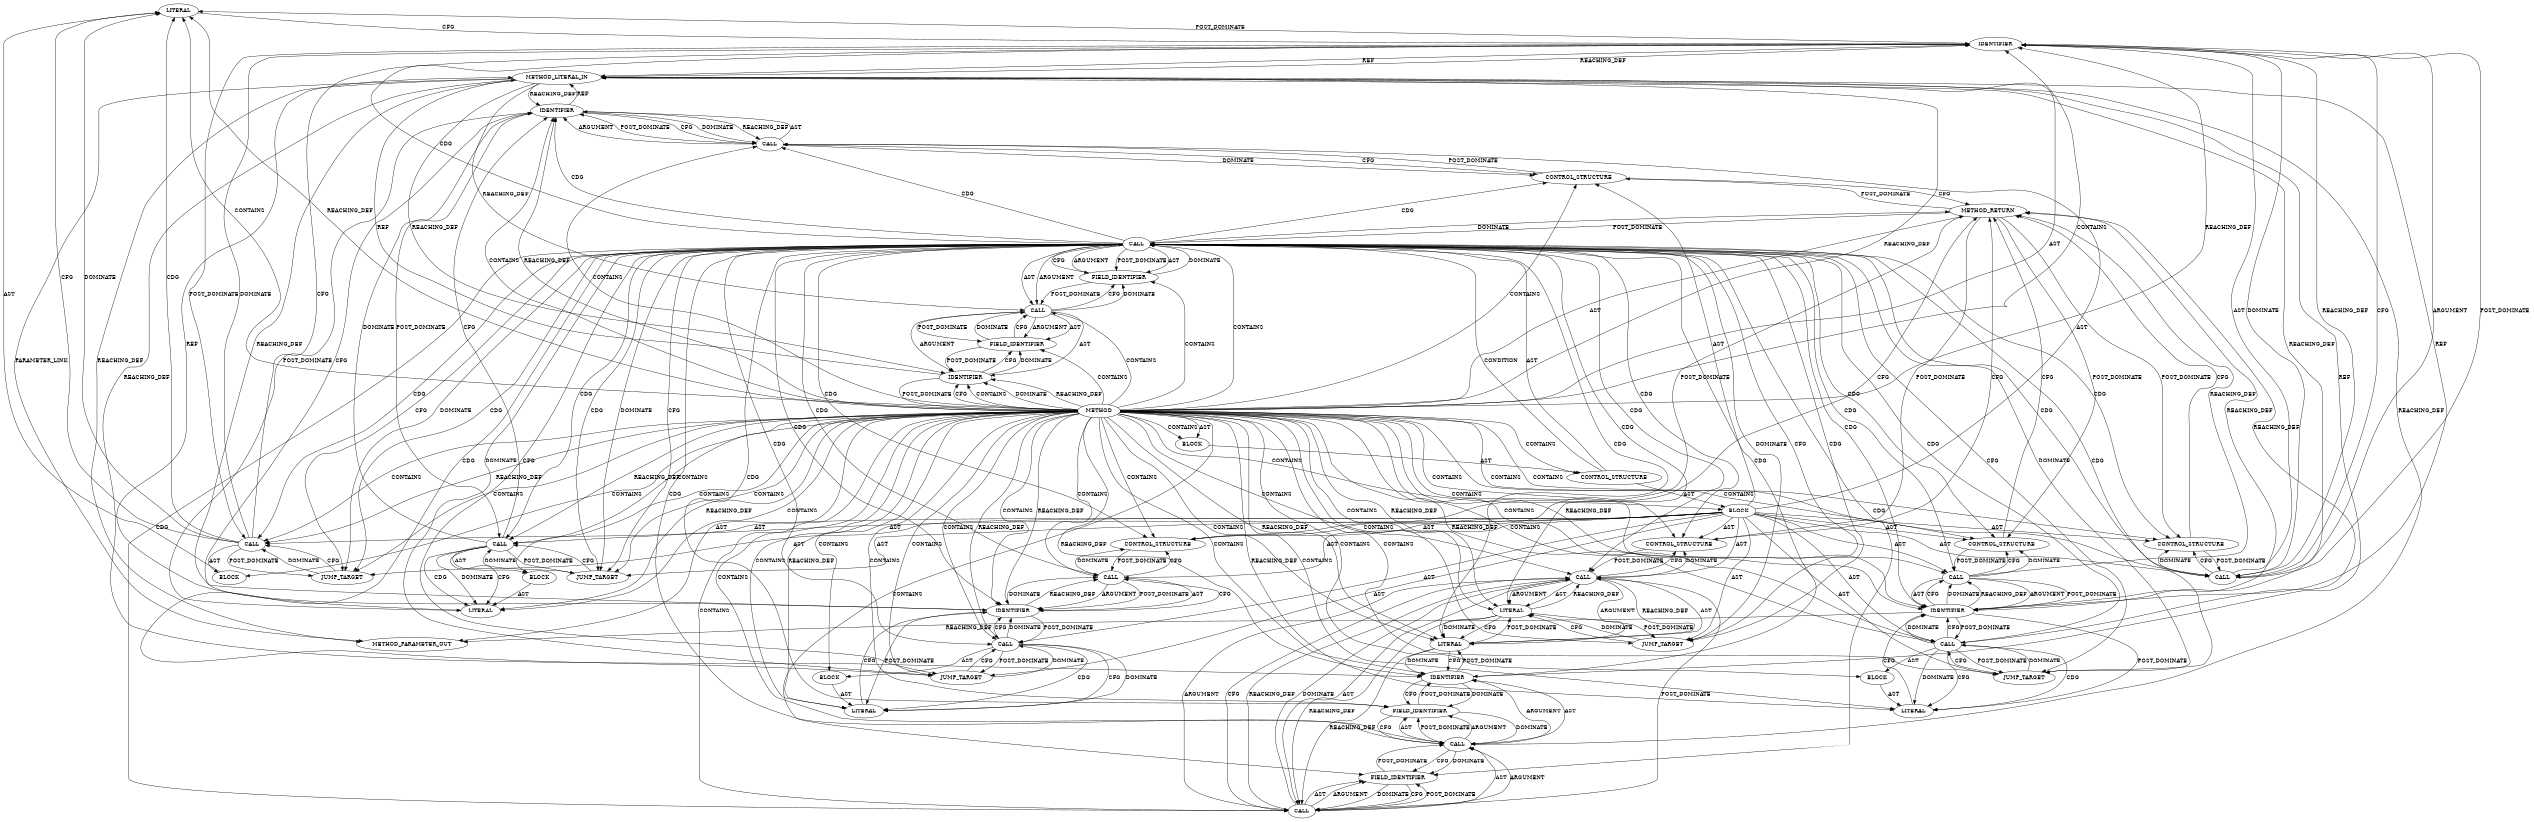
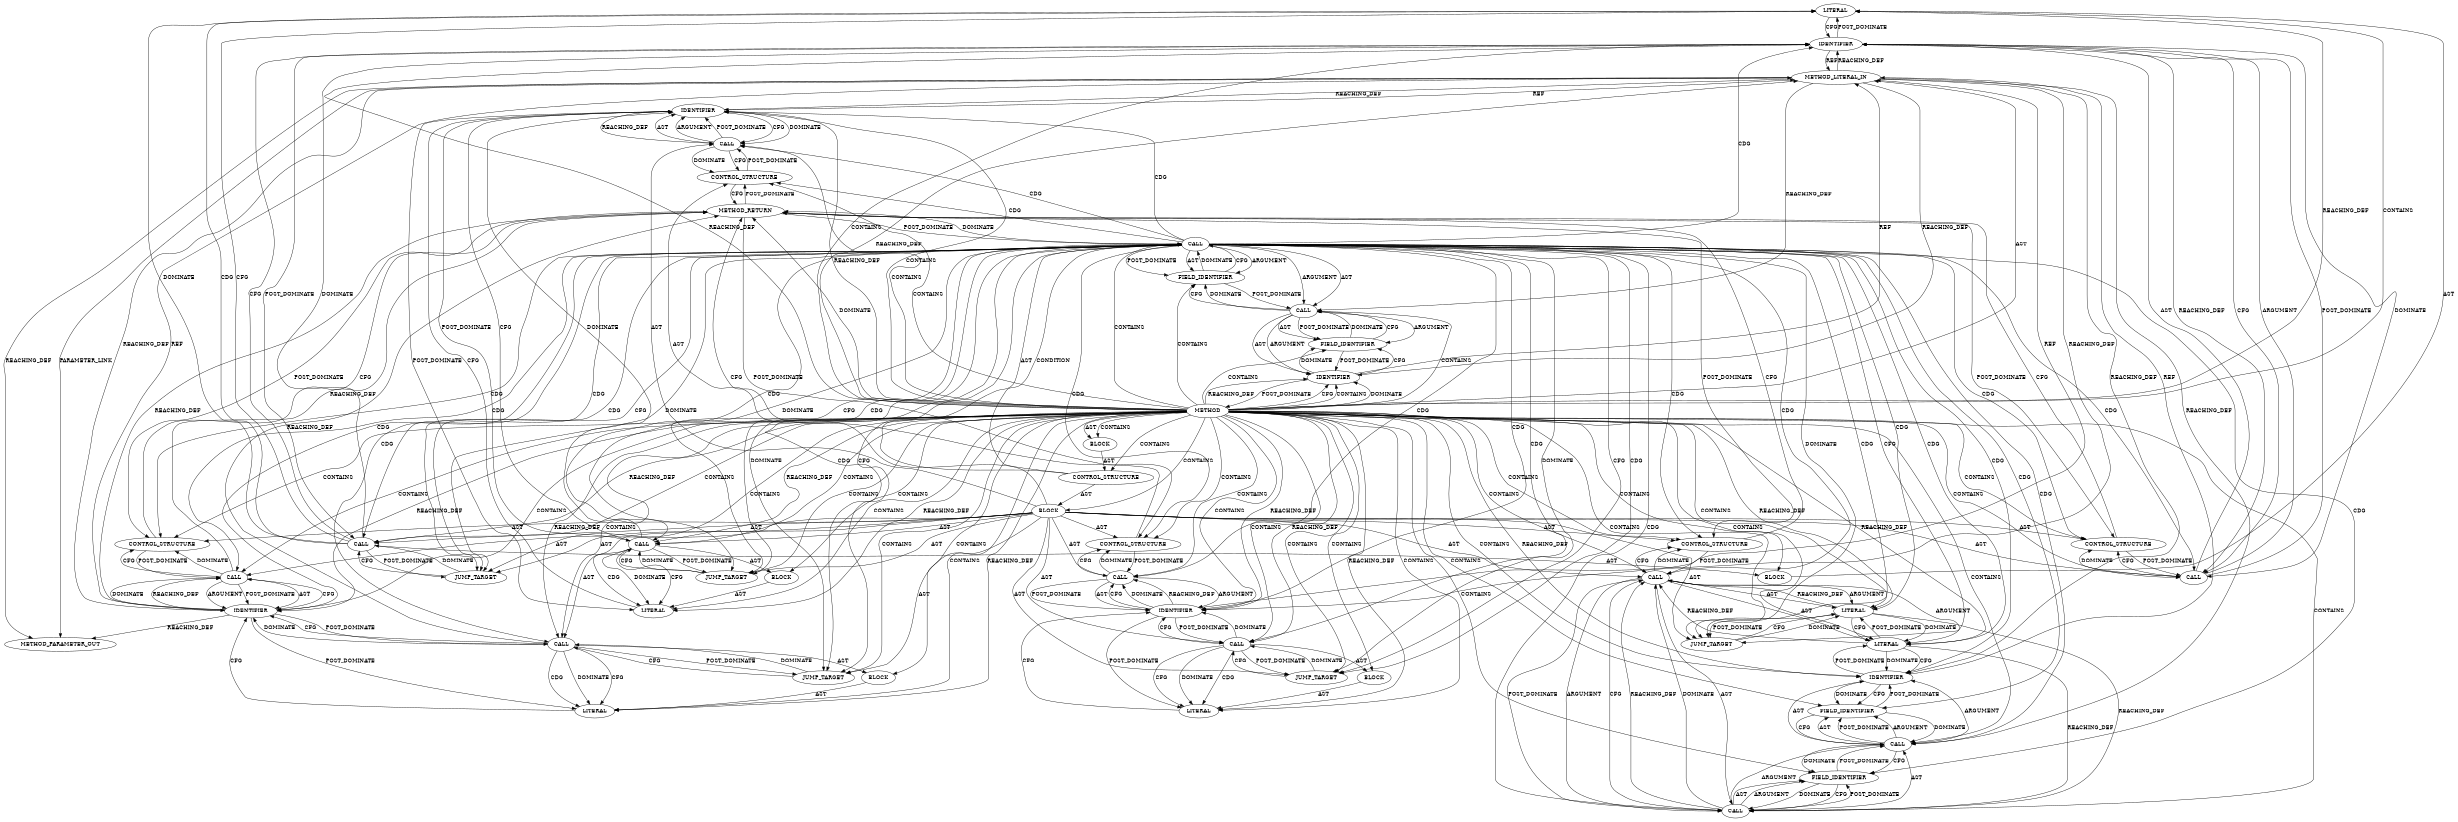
edge "METHOD" -> "METHOD_RETURN": label "AST" -> "DOMINATE"
edge "METHOD" -> "METHOD_PARAMETER_OUT": removed, label "AST"
